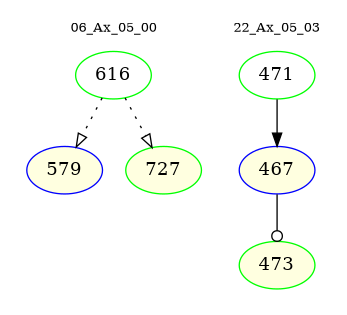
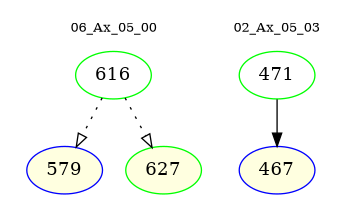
cluster "22_Ax_05_03": label "22_Ax_05_03" -> "02_Ax_05_03"
node "727": label "727" -> "627"
node "473": removed
